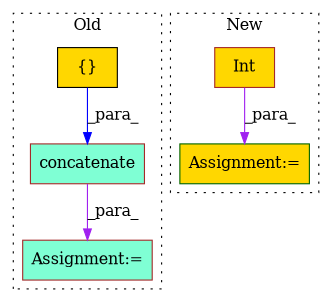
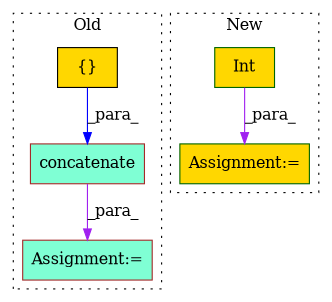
node "Int": color brown -> darkgreen
